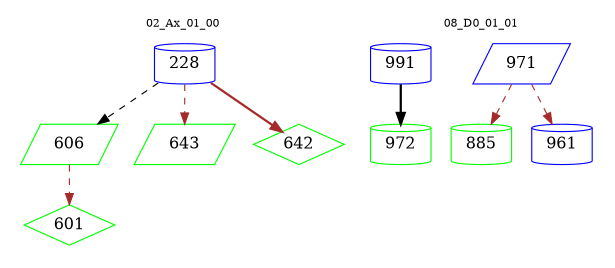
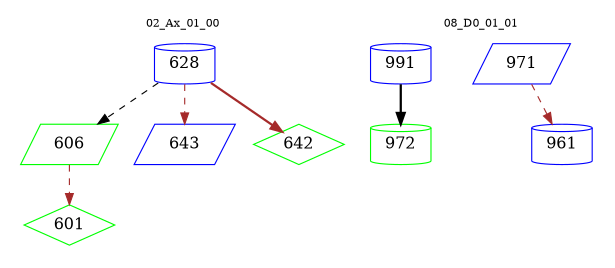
node "228": label "228" -> "628"
node "643": color green -> blue
node "885": removed
